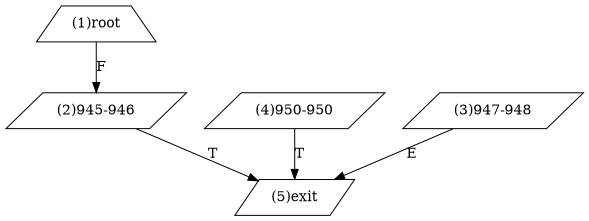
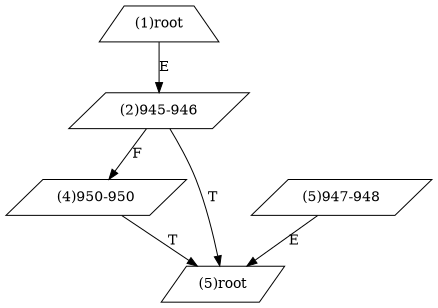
edge "(1)root" -> "(2)945-946": label "F" -> "E"
node "(3)947-948": label "(3)947-948" -> "(5)947-948"
edge "(2)945-946" -> "(4)950-950": added, label "F"
node "(5)exit": label "(5)exit" -> "(5)root"
